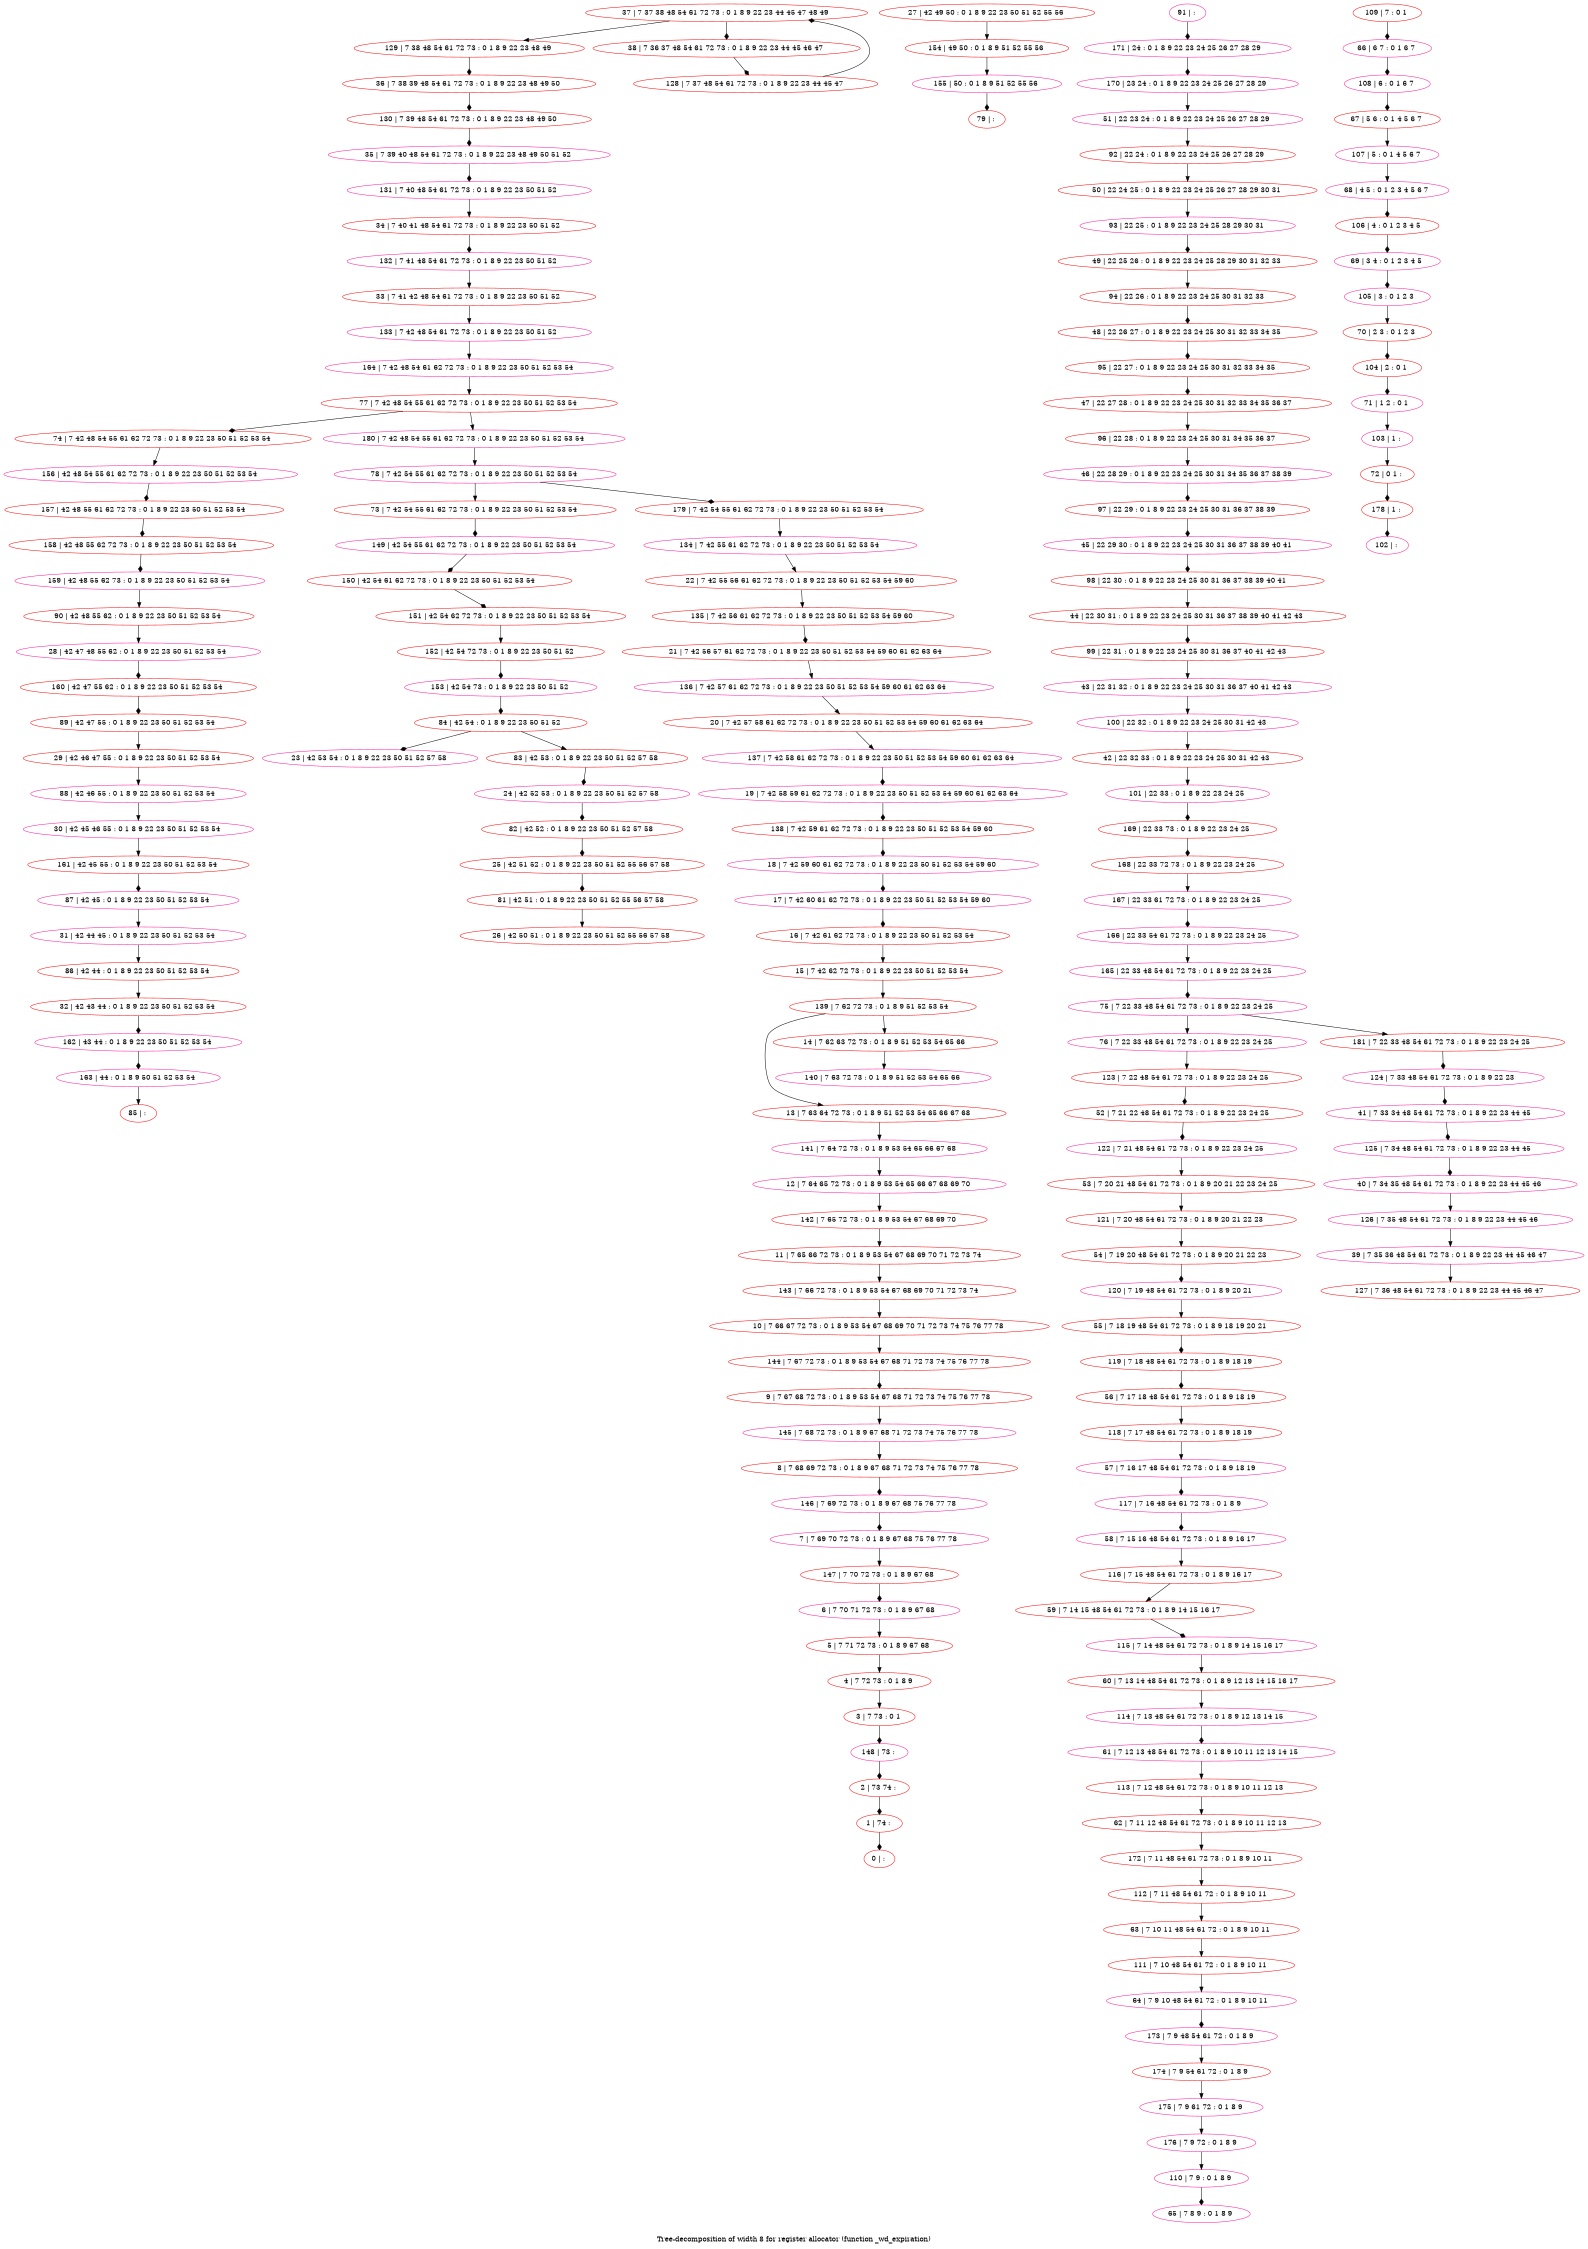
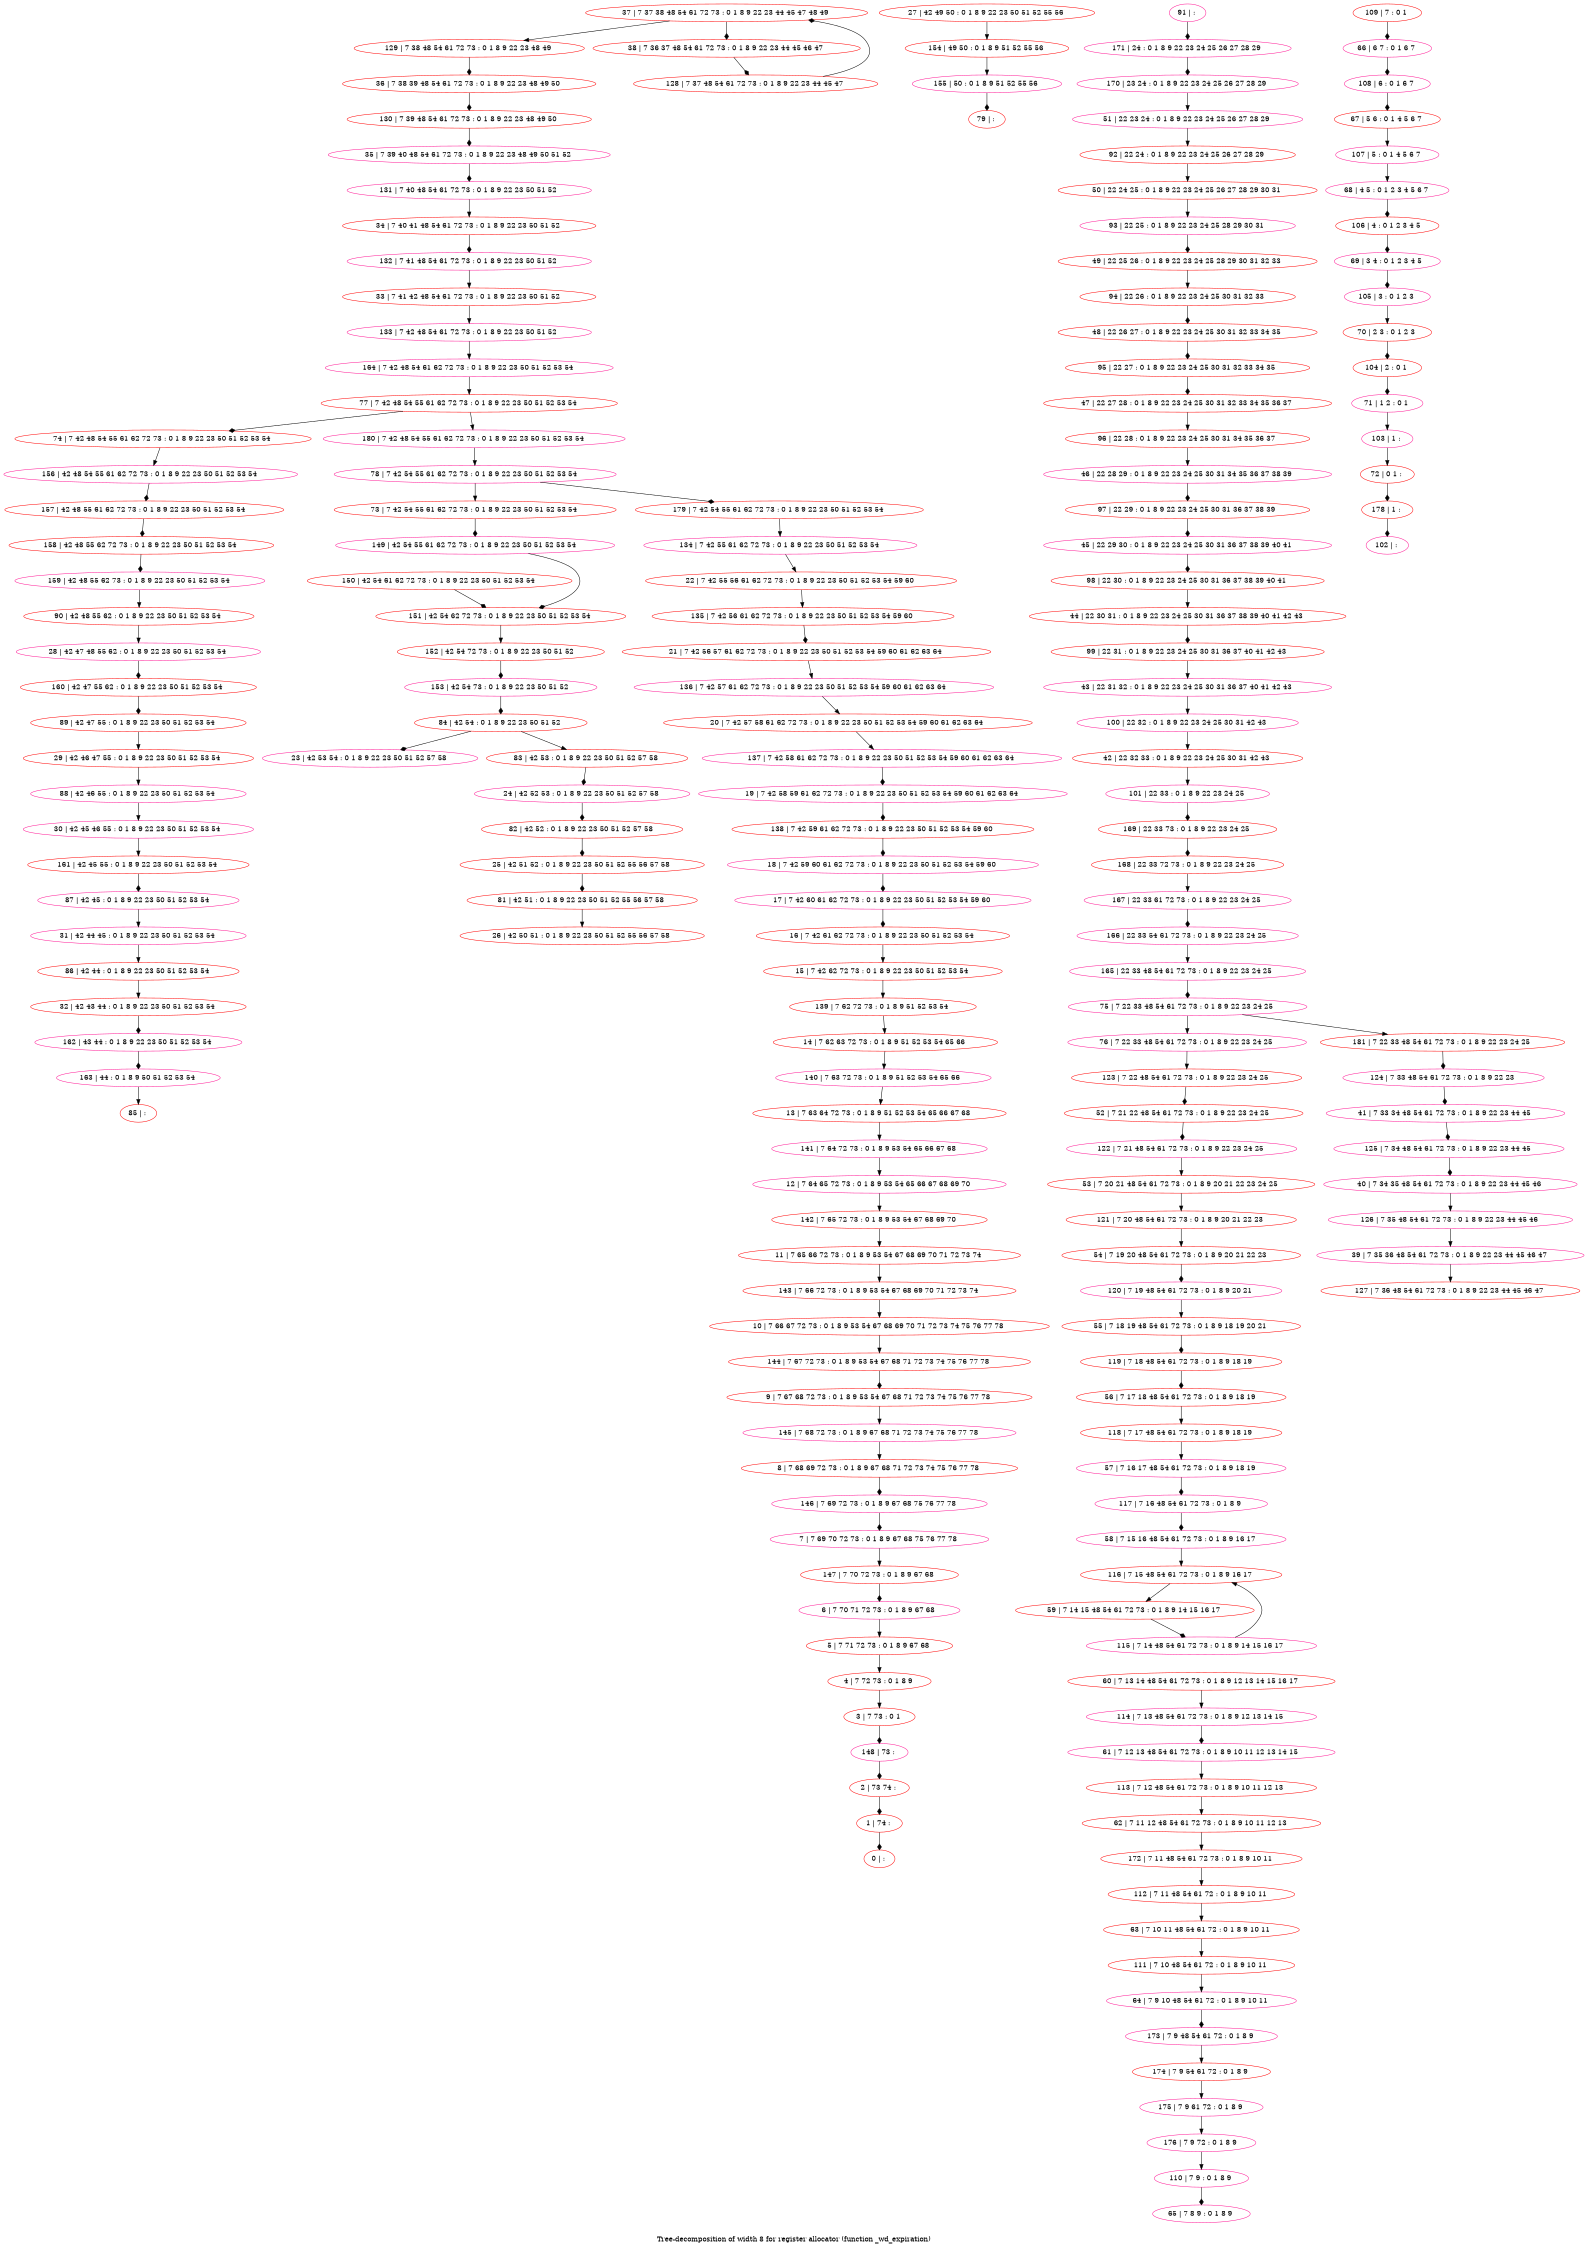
edge "149 | 42 54 55 61 62 72 73 : 0 1 8 9 22 23 50 51 52 53 54" -> "150 | 42 54 61 62 72 73 : 0 1 8 9 22 23 50 51 52 53 54": now "149 | 42 54 55 61 62 72 73 : 0 1 8 9 22 23 50 51 52 53 54" -> "151 | 42 54 62 72 73 : 0 1 8 9 22 23 50 51 52 53 54"
edge "139 | 7 62 72 73 : 0 1 8 9 51 52 53 54" -> "13 | 7 63 64 72 73 : 0 1 8 9 51 52 53 54 65 66 67 68": now "140 | 7 63 72 73 : 0 1 8 9 51 52 53 54 65 66" -> "13 | 7 63 64 72 73 : 0 1 8 9 51 52 53 54 65 66 67 68"
edge "115 | 7 14 48 54 61 72 73 : 0 1 8 9 14 15 16 17" -> "60 | 7 13 14 48 54 61 72 73 : 0 1 8 9 12 13 14 15 16 17": now "115 | 7 14 48 54 61 72 73 : 0 1 8 9 14 15 16 17" -> "116 | 7 15 48 54 61 72 73 : 0 1 8 9 16 17"
